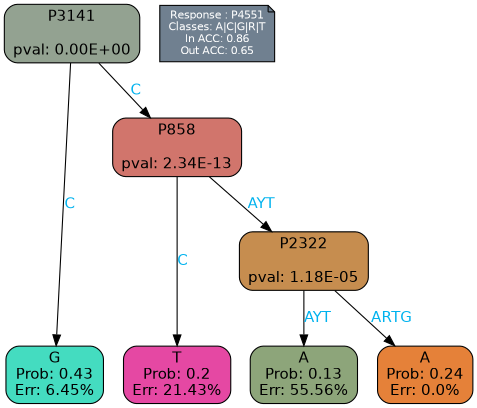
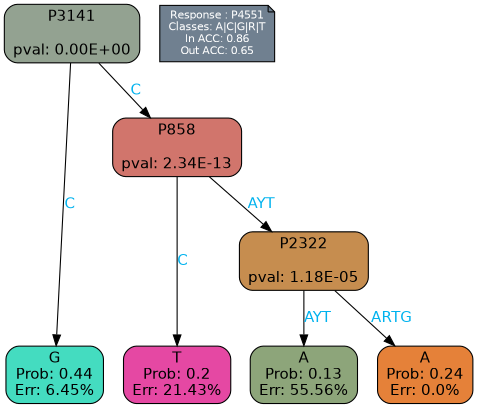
node "G Prob: 0.43 Err: 6.45%": label "G Prob: 0.43 Err: 6.45%" -> "G Prob: 0.44 Err: 6.45%"
